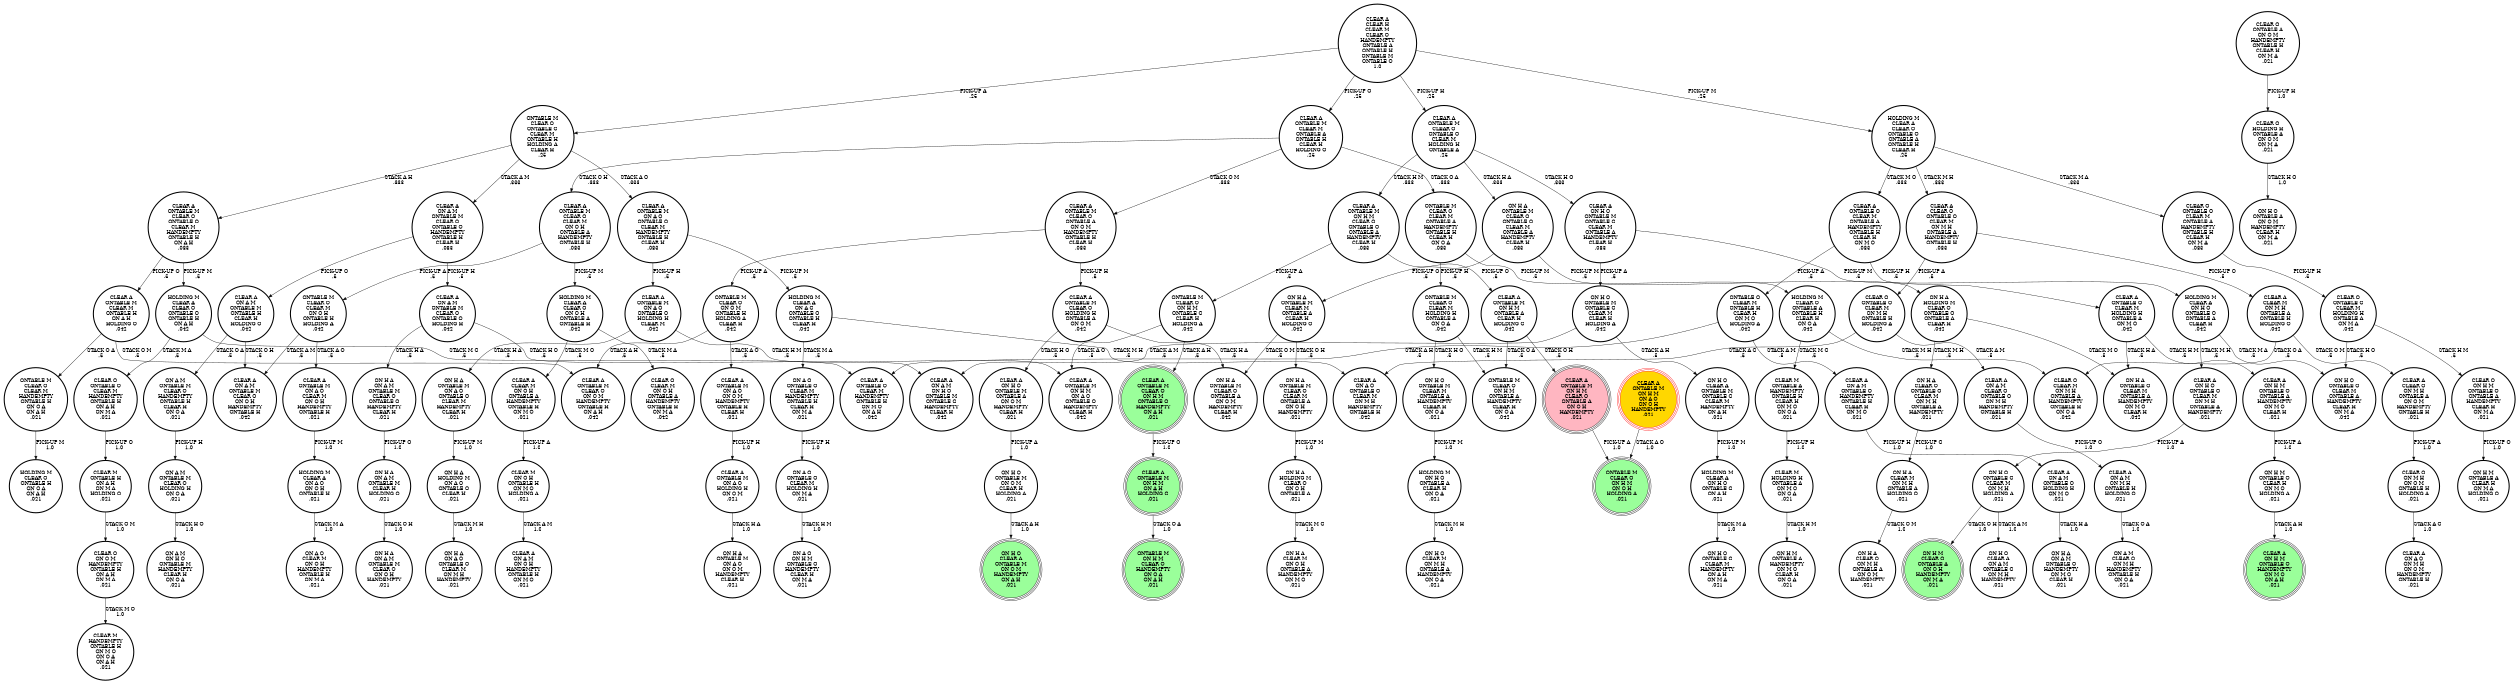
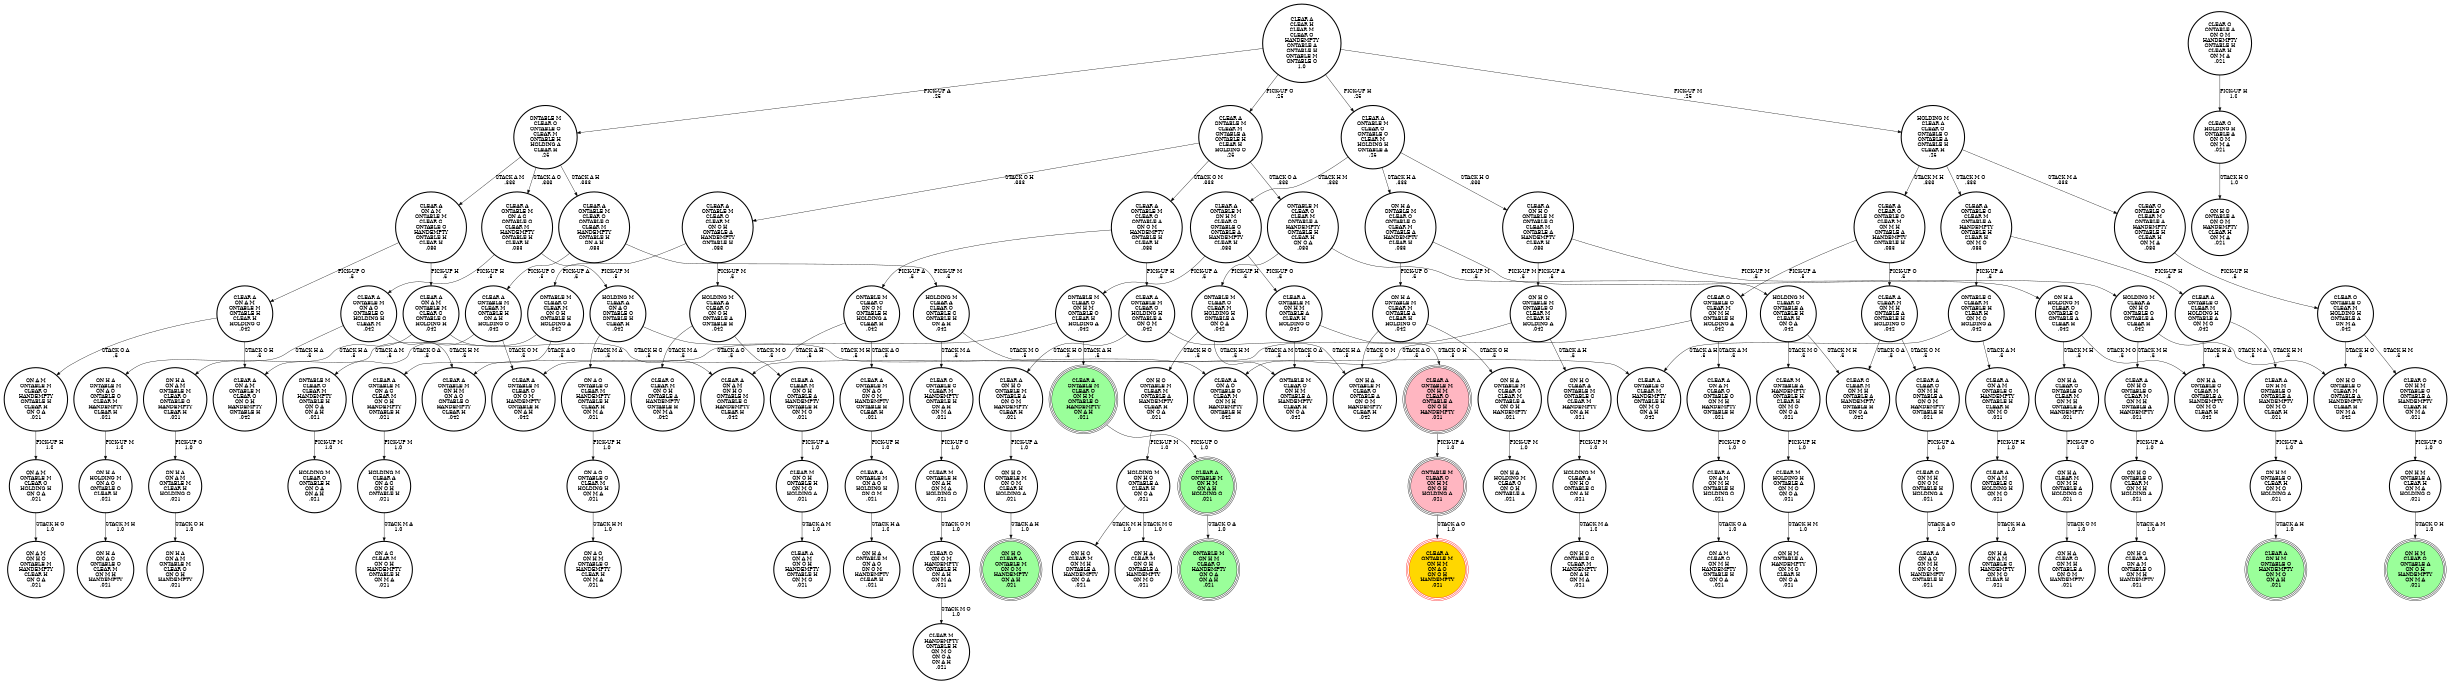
edge "CLEAR A ONTABLE M ON H M ON A O ON O H HANDEMPTY .021" -> "ONTABLE M CLEAR O ON H M ON O H HOLDING A .021": reversed
node "ONTABLE M CLEAR O ON H M ON O H HOLDING A .021": fillcolor palegreen1 -> lightpink
edge "ON H O ONTABLE O CLEAR M ON M H HOLDING A .021" -> "ON H M CLEAR O ONTABLE A ON O H HANDEMPTY ON M A .021": now "ON H M ONTABLE A CLEAR H ON M A HOLDING O .021" -> "ON H M CLEAR O ONTABLE A ON O H HANDEMPTY ON M A .021"
edge "ON H A HOLDING M CLEAR O ON O H ONTABLE A .021" -> "ON H A CLEAR M ON O H ONTABLE A HANDEMPTY ON M O .021": now "HOLDING M ON H O ONTABLE A CLEAR H ON O A .021" -> "ON H A CLEAR M ON O H ONTABLE A HANDEMPTY ON M O .021"
